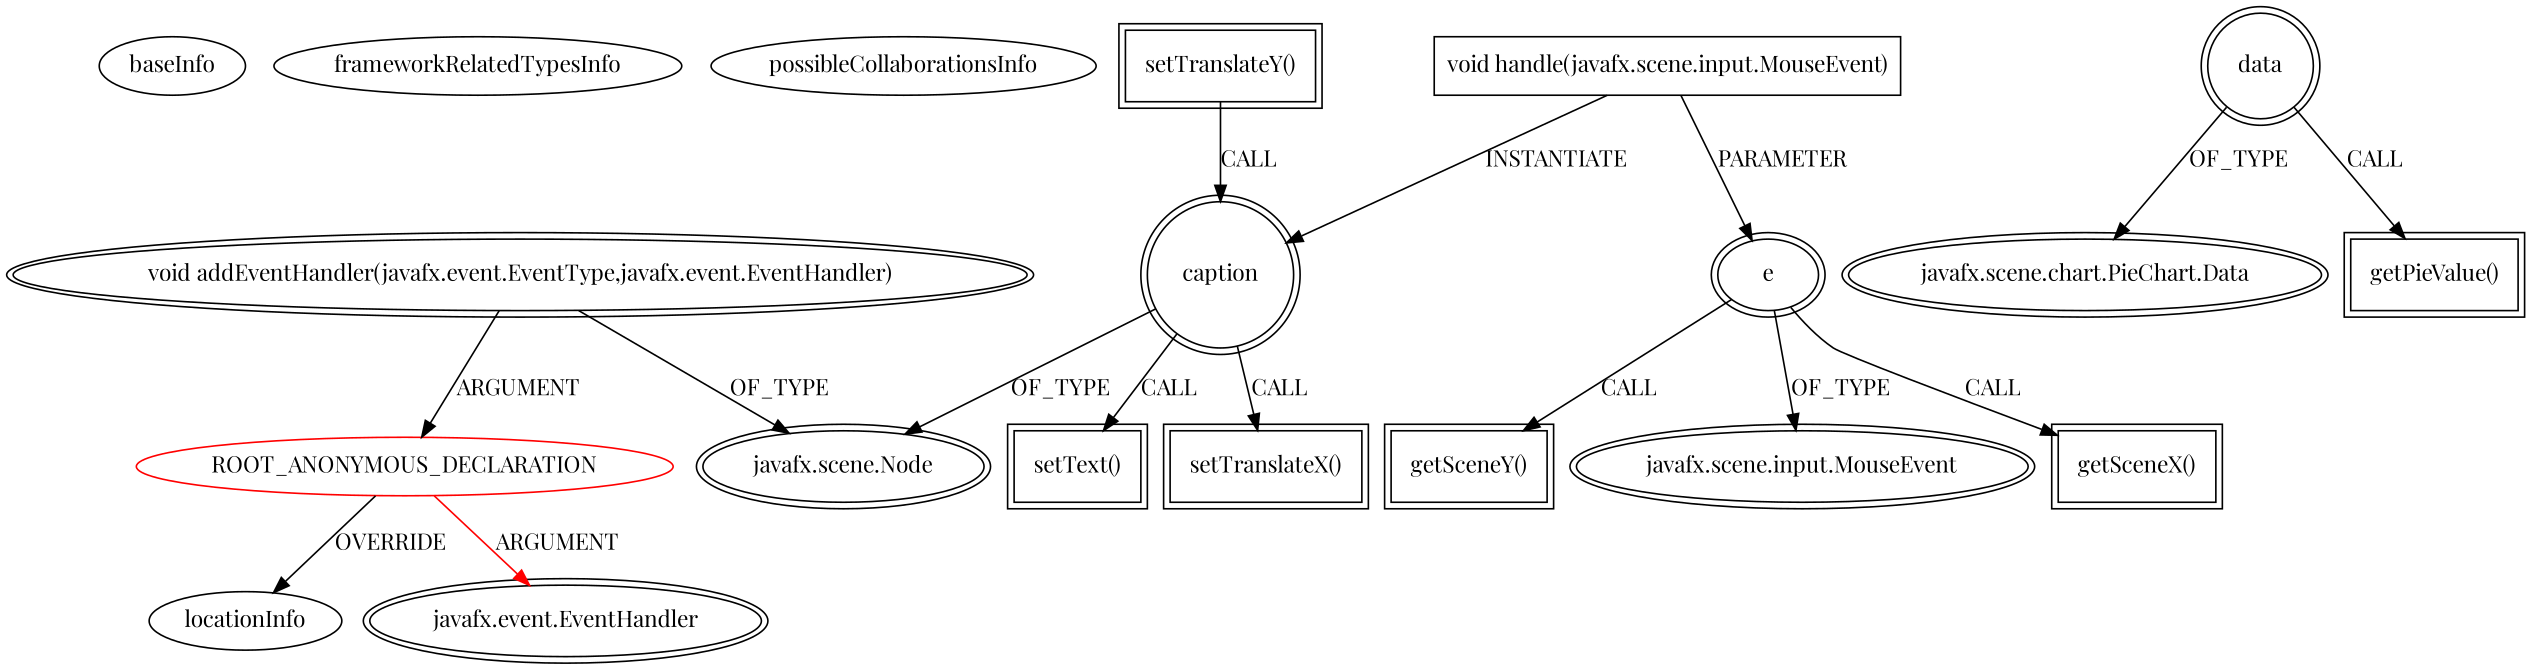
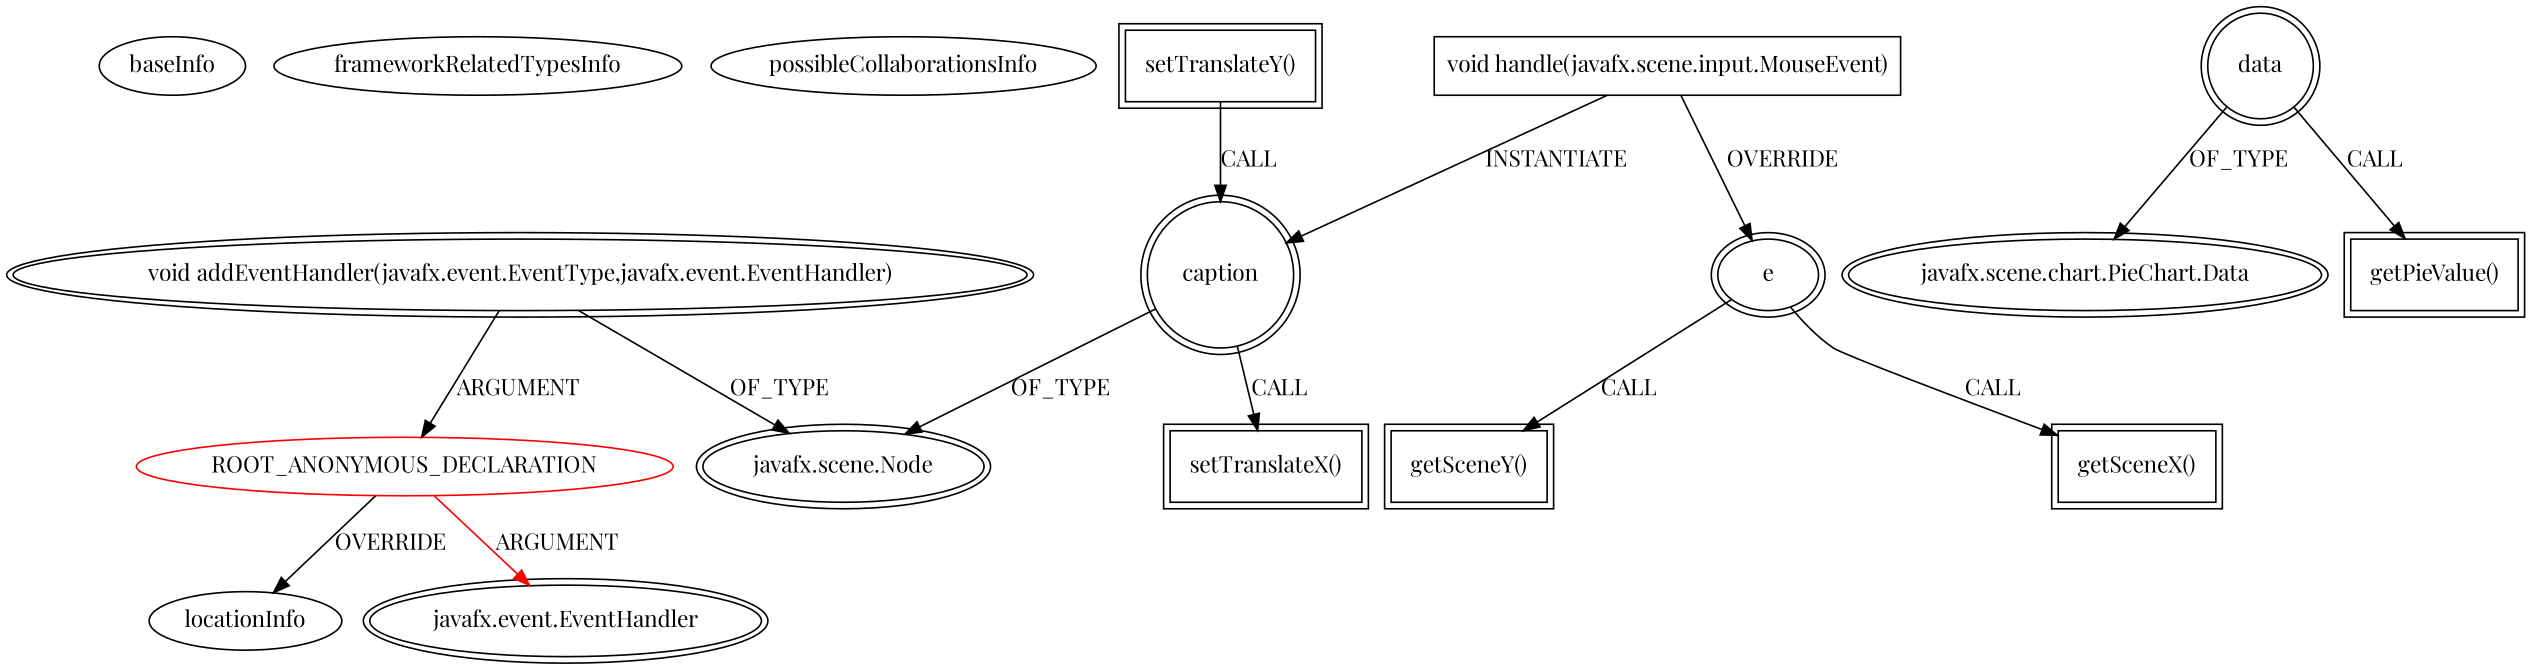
edge "void handle(javafx.scene.input.MouseEvent)" -> "e": label "PARAMETER" -> "OVERRIDE"
node "setText()": removed
node "javafx.scene.input.MouseEvent": removed
